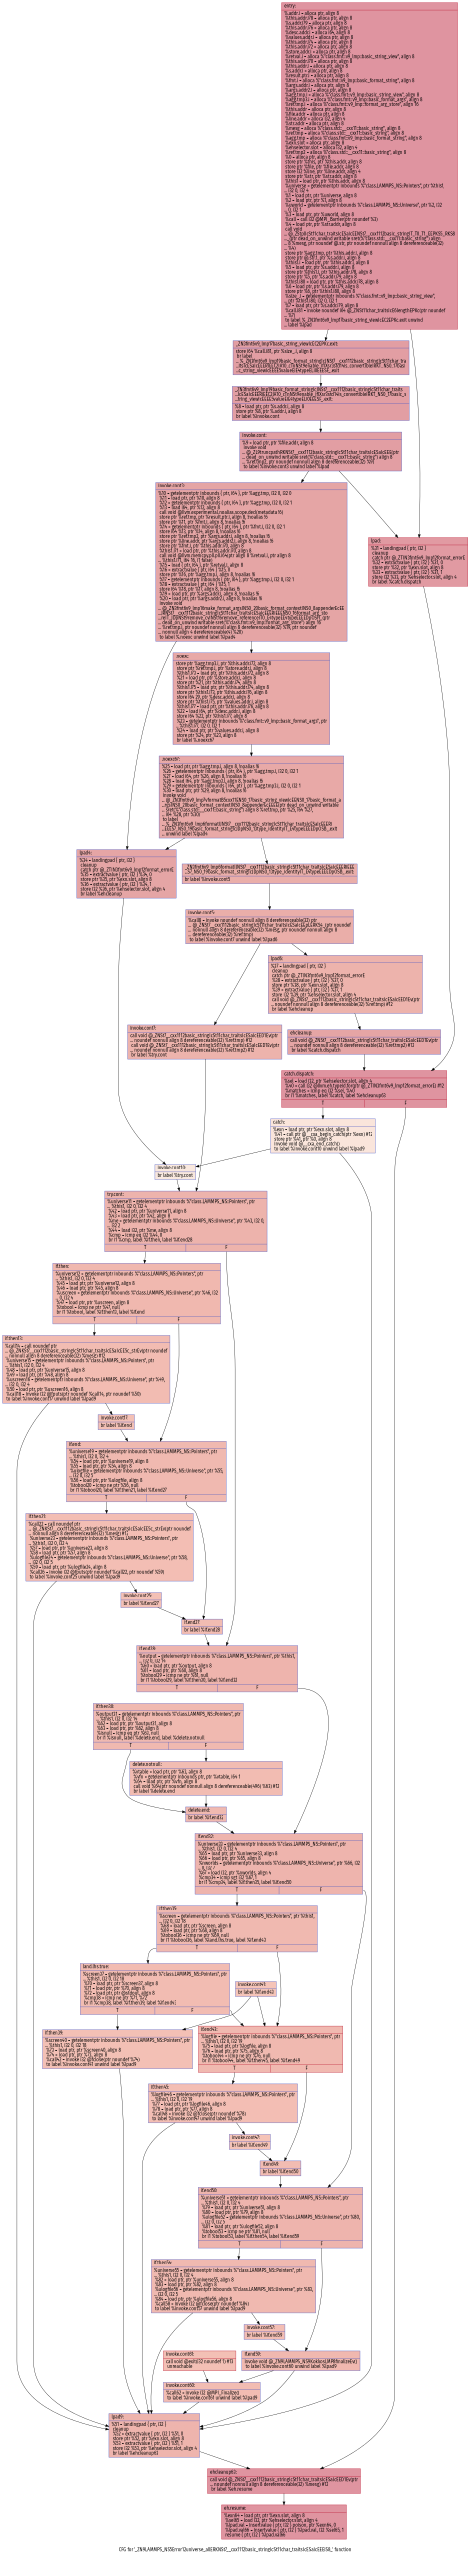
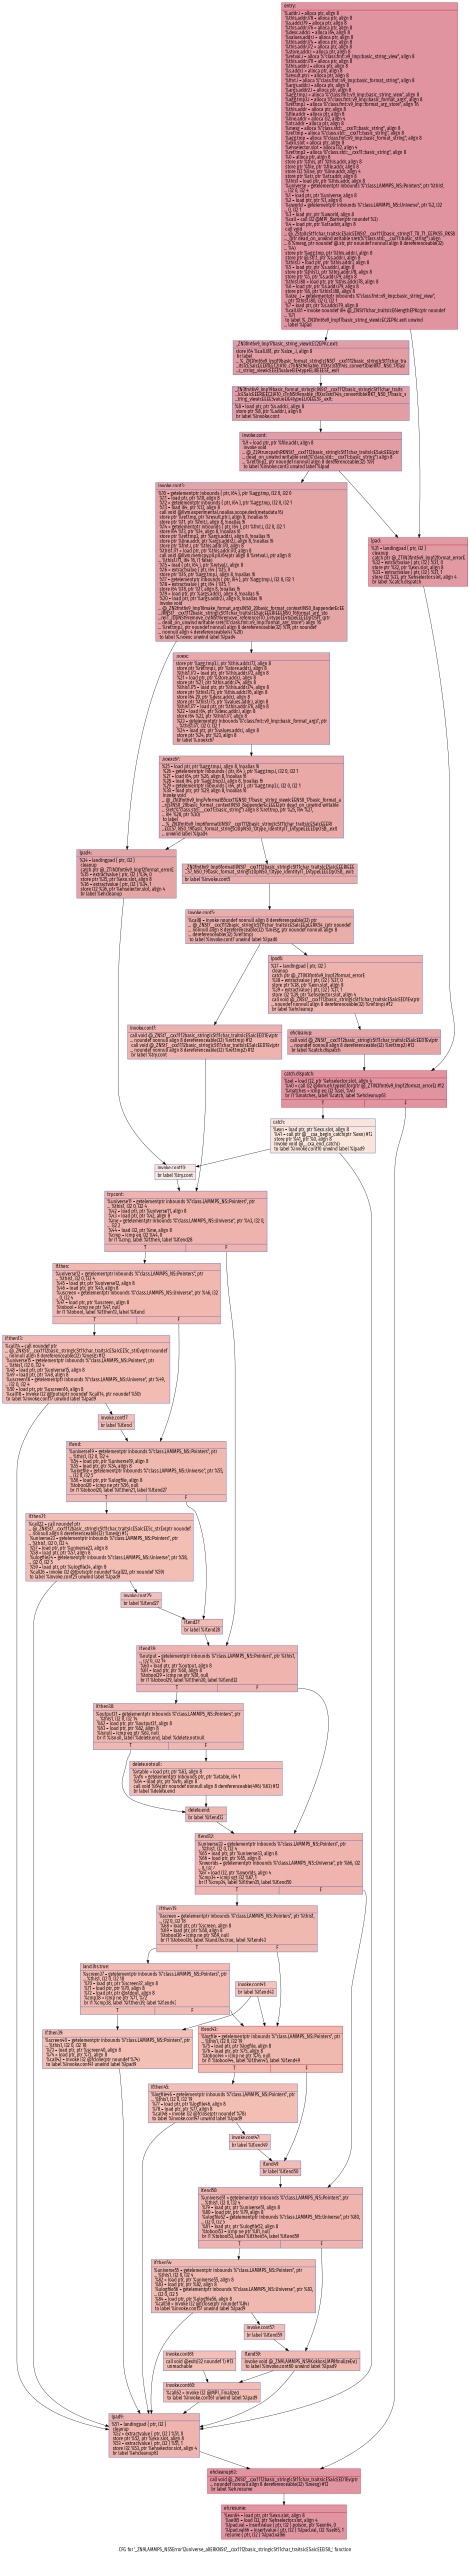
edge "if.end28:" -> "if.then30:": added
node "invoke.cont61:": color #b70d28ff -> #3d50c3ff
